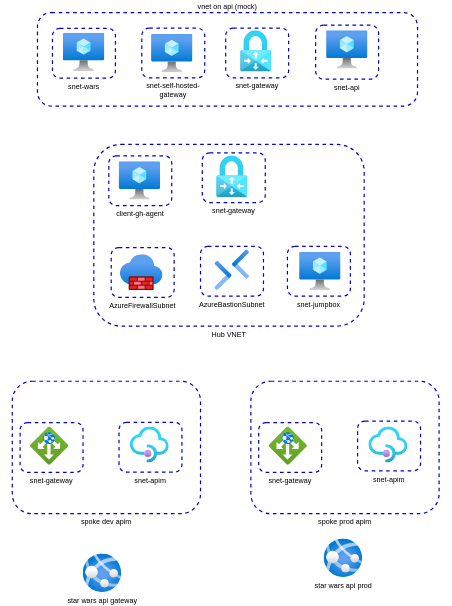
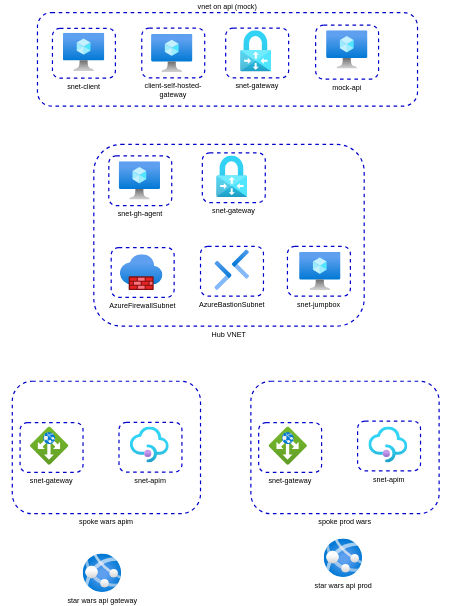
node "snet-wars": label "snet-wars" -> "snet-client"
node "snet-api": label "snet-api" -> "mock-api"
node "snet-self-hosted-gateway": label "snet-self-hosted-gateway" -> "client-self-hosted-gateway"
node "client-gh-agent": label "client-gh-agent" -> "snet-gh-agent"
node "spoke dev apim": label "spoke dev apim" -> "spoke wars apim"
node "spoke prod apim": label "spoke prod apim" -> "spoke prod wars"
